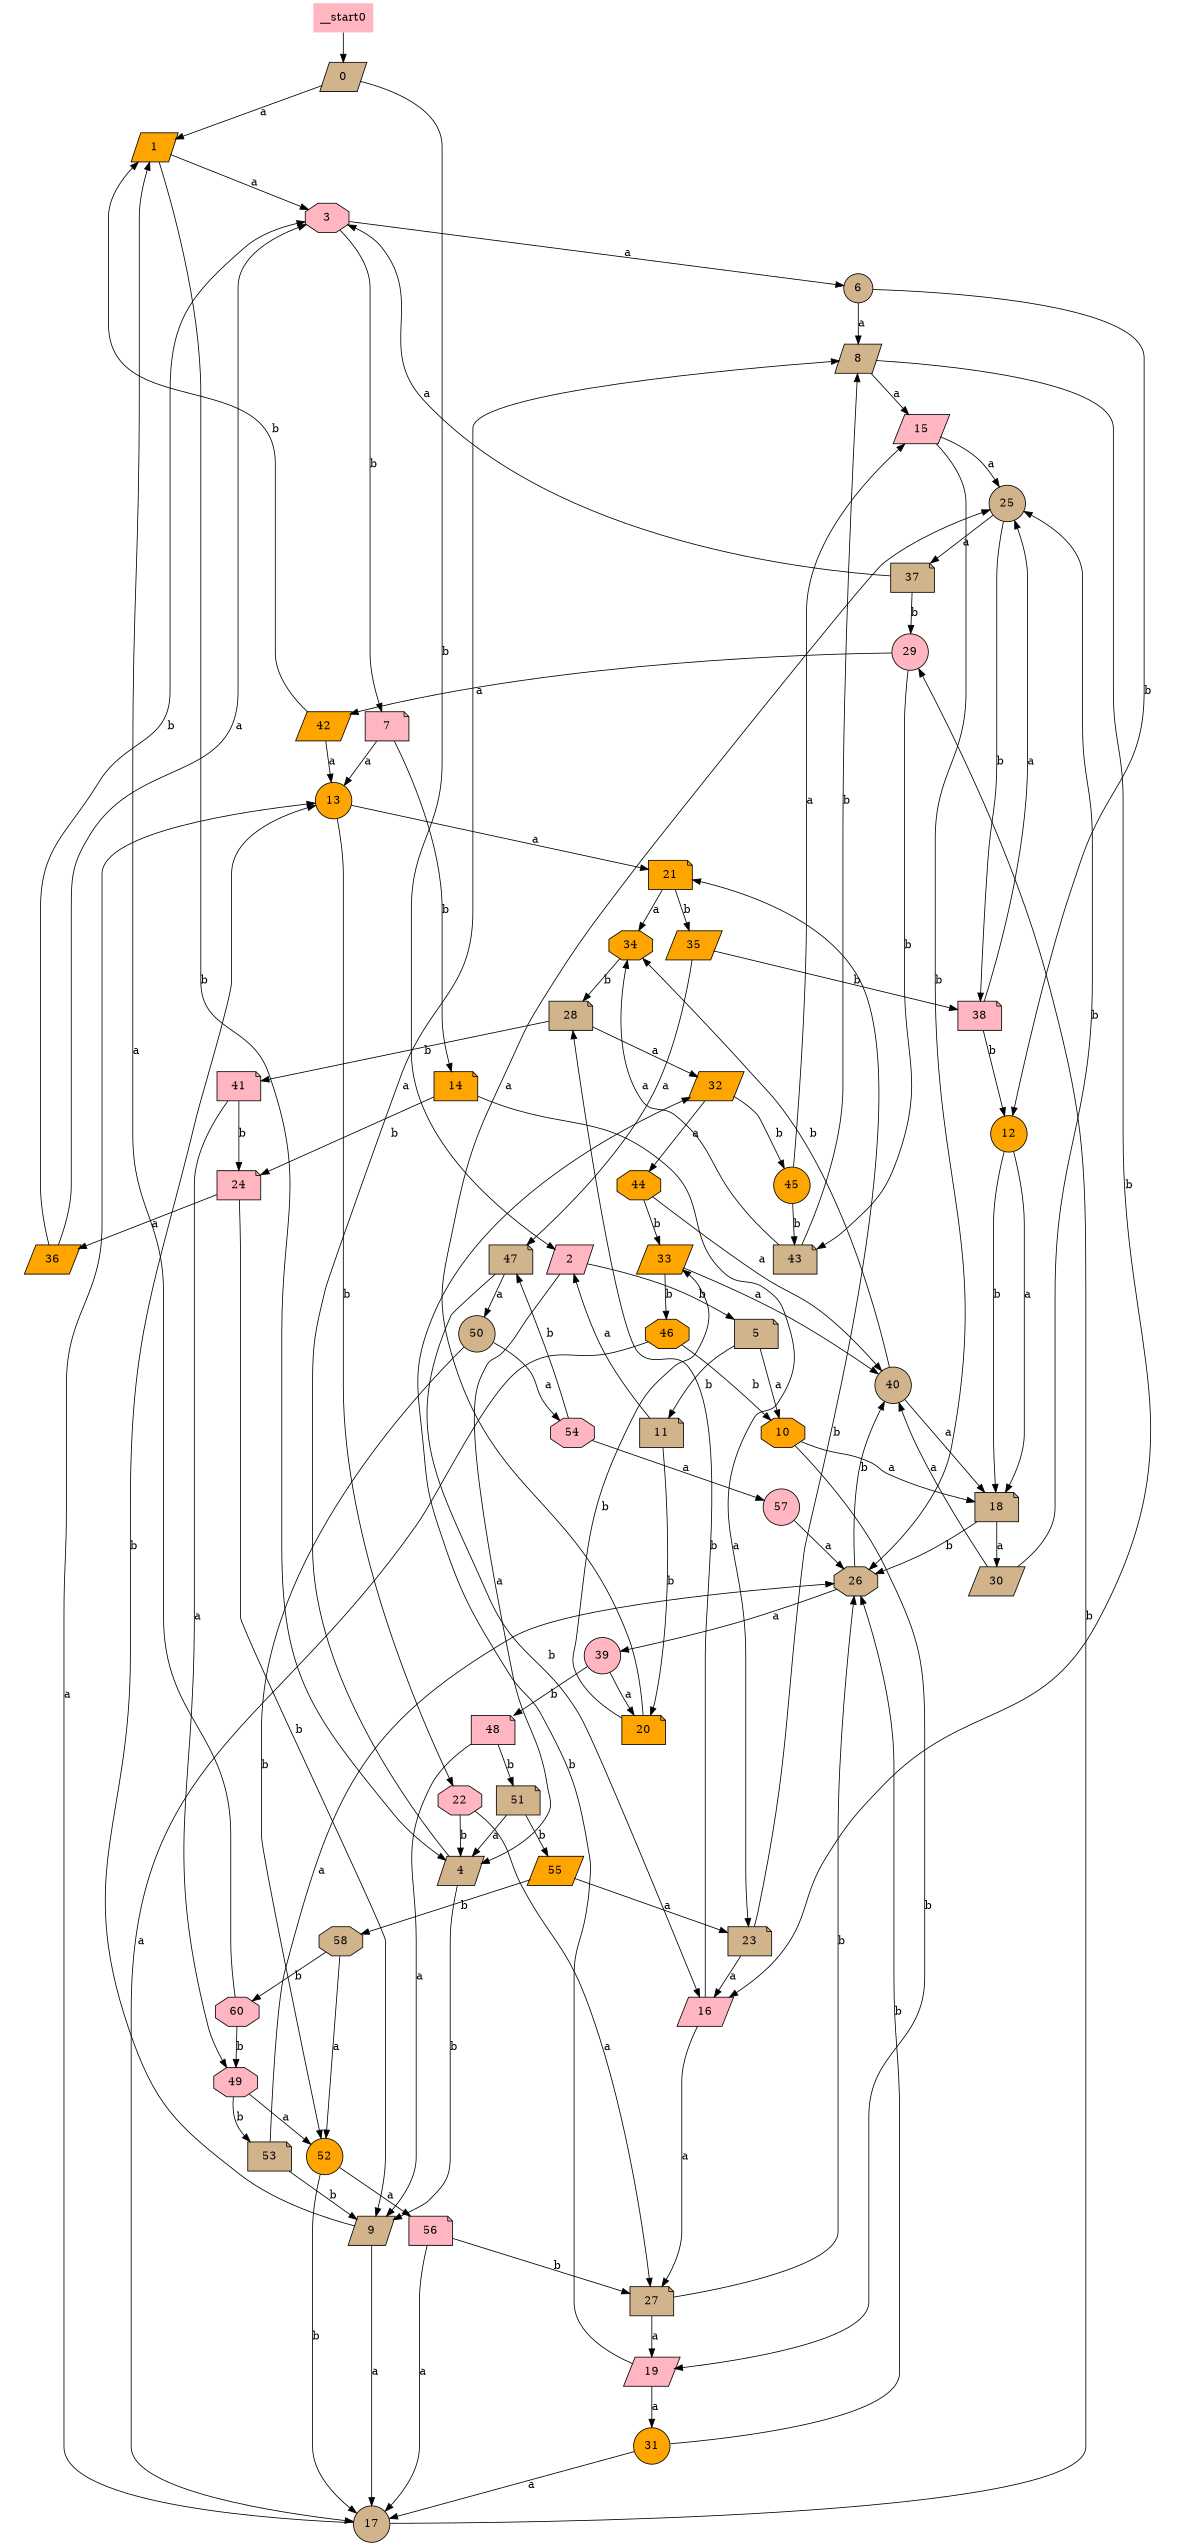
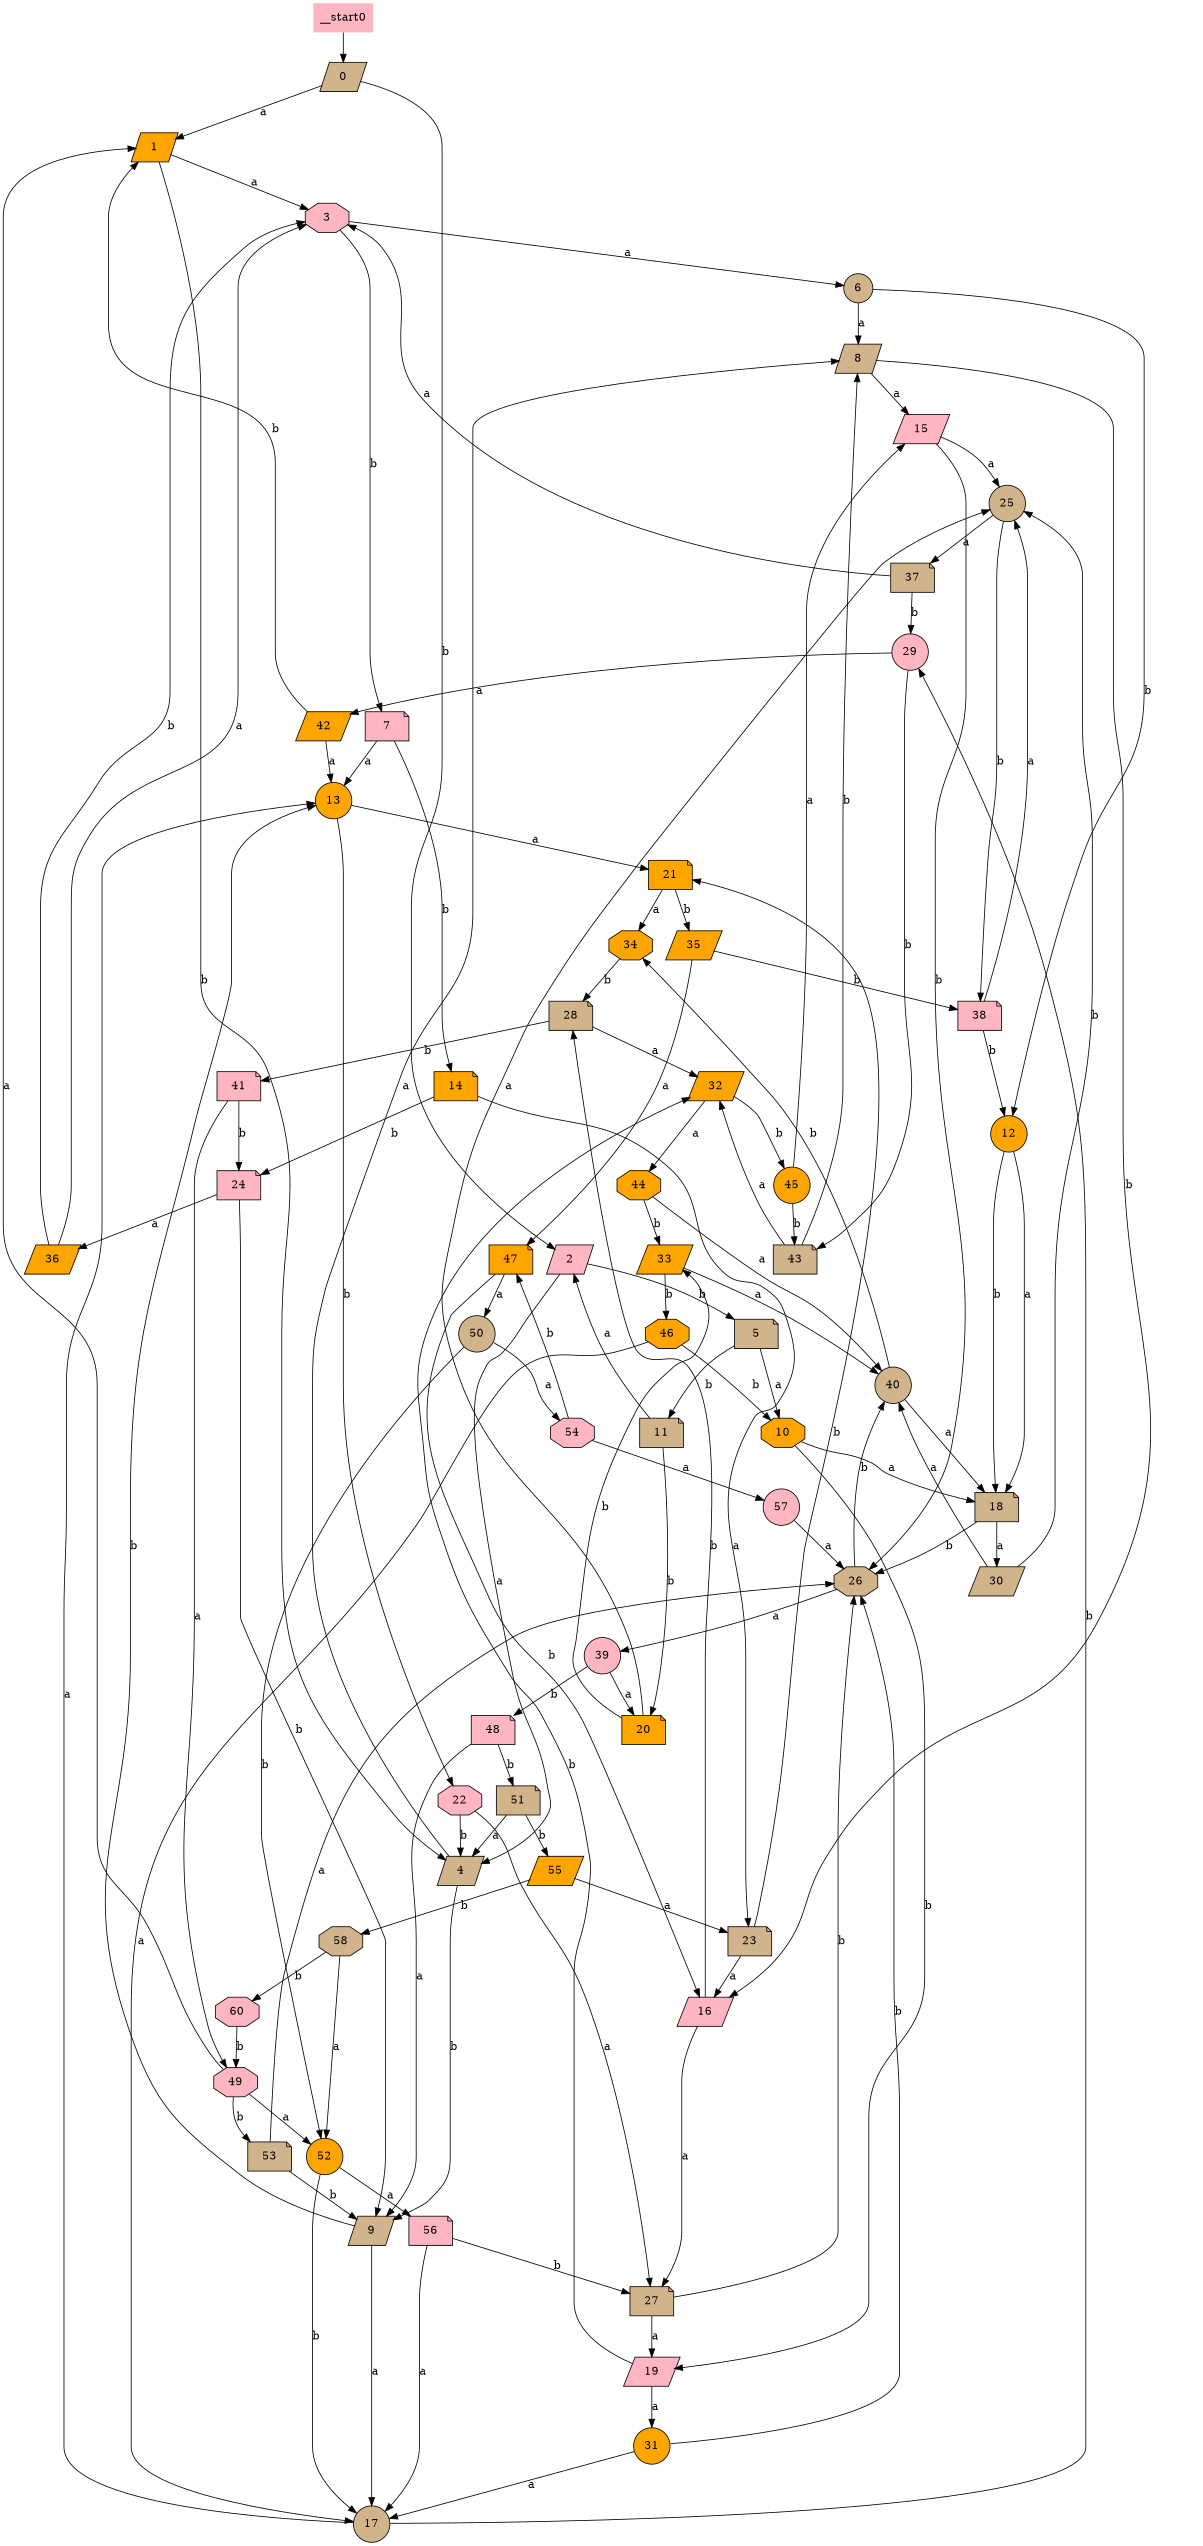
edge "60" -> "1": now "49" -> "1"
edge "43" -> "34": now "43" -> "32"
node "47": fillcolor tan -> orange
